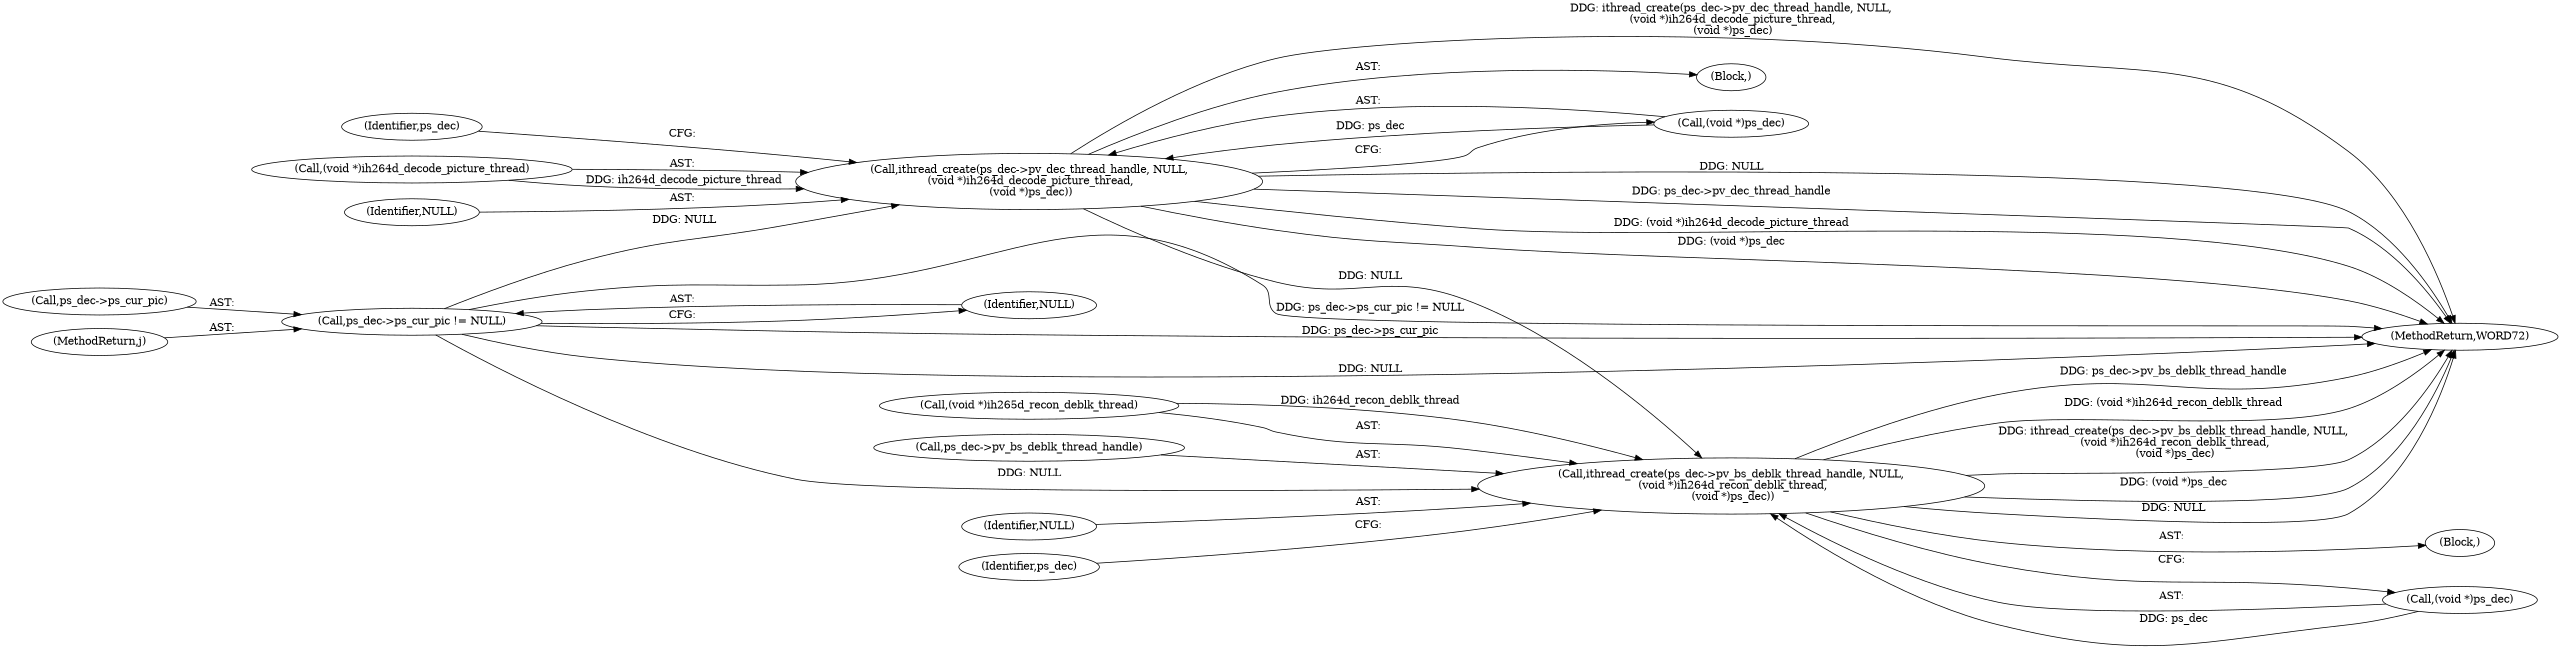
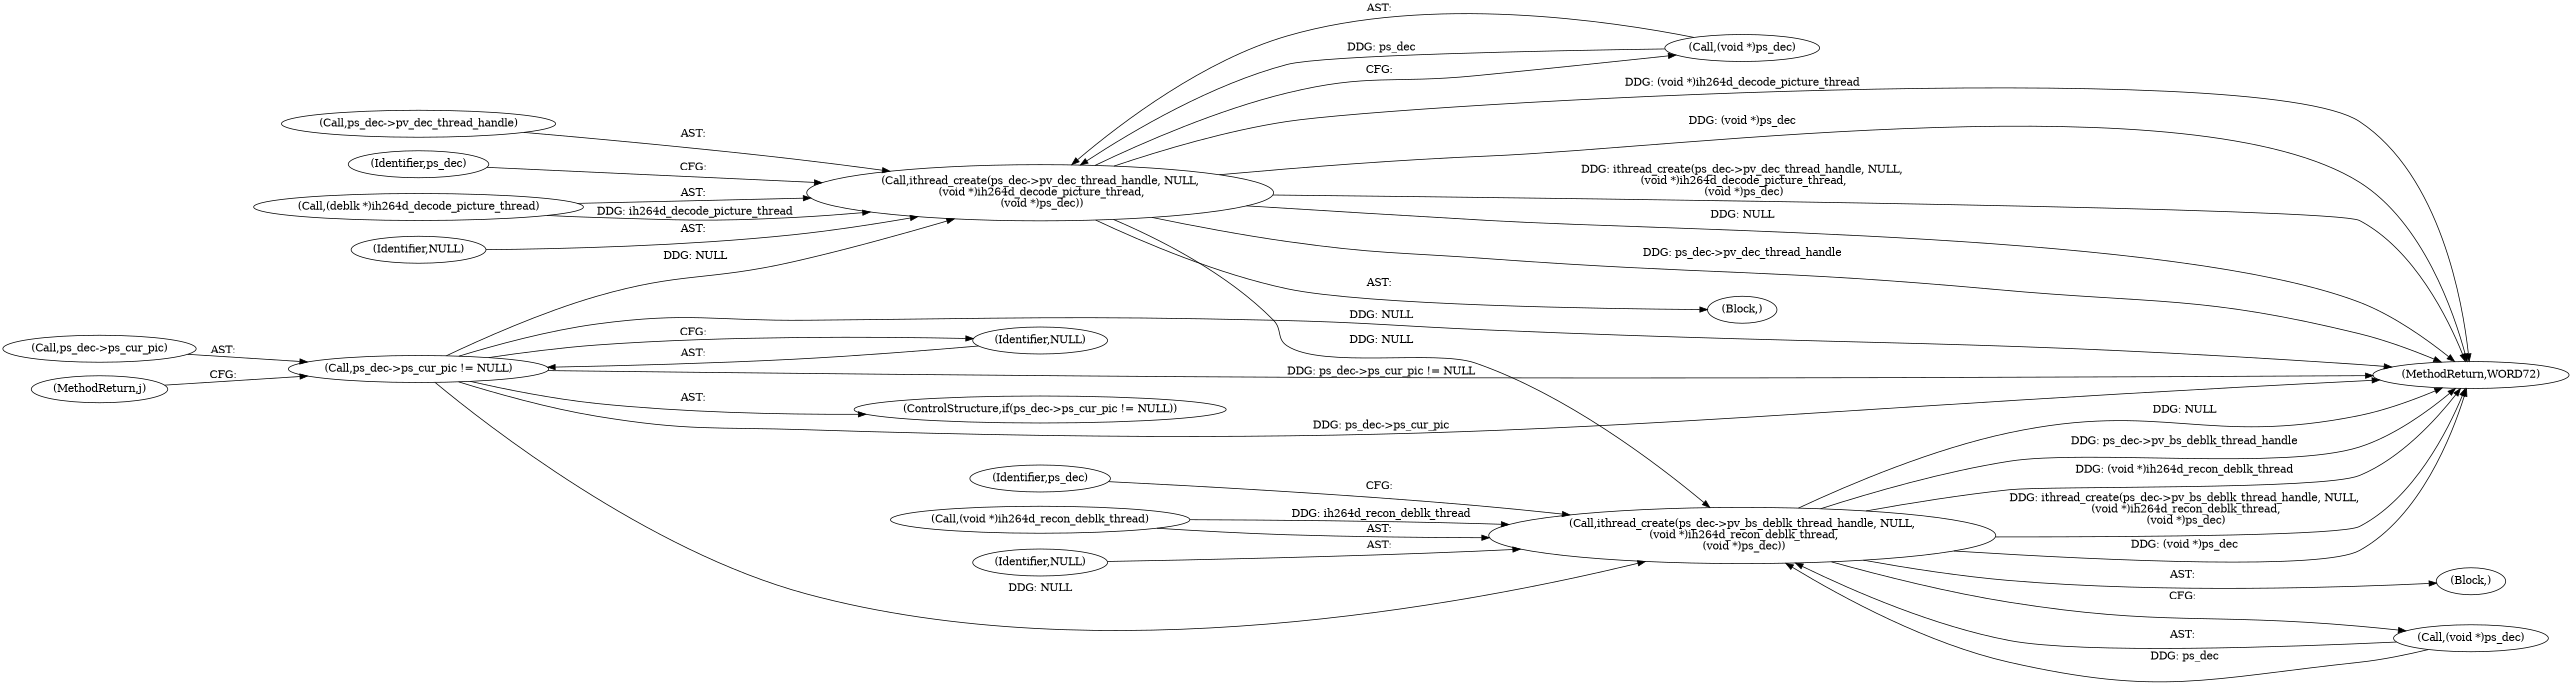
node "(Call,ps_dec->pv_dec_thread_handle)": added
node "(Call,(void *)ih264d_decode_picture_thread)": label "(Call,(void *)ih264d_decode_picture_thread)" -> "(Call,(deblk *)ih264d_decode_picture_thread)"
edge "(MethodReturn,j)" -> "(Call,ps_dec->ps_cur_pic != NULL)": label "AST: " -> "CFG: "
node "(Call,(void *)ih265d_recon_deblk_thread)": label "(Call,(void *)ih265d_recon_deblk_thread)" -> "(Call,(void *)ih264d_recon_deblk_thread)"
node "(ControlStructure,if(ps_dec->ps_cur_pic != NULL))": added
node "(Call,ps_dec->pv_bs_deblk_thread_handle)": removed
